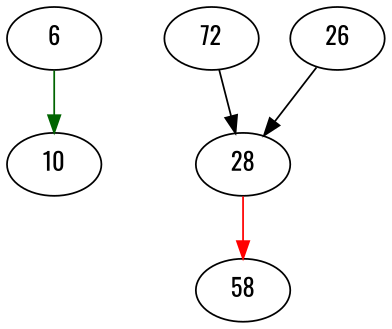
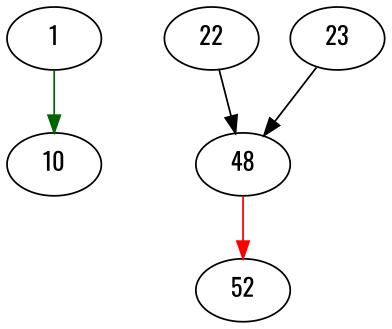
node "6": label "6" -> "1"
node "72": label "72" -> "22"
node "26": label "26" -> "23"
node "28": label "28" -> "48"
node "58": label "58" -> "52"
